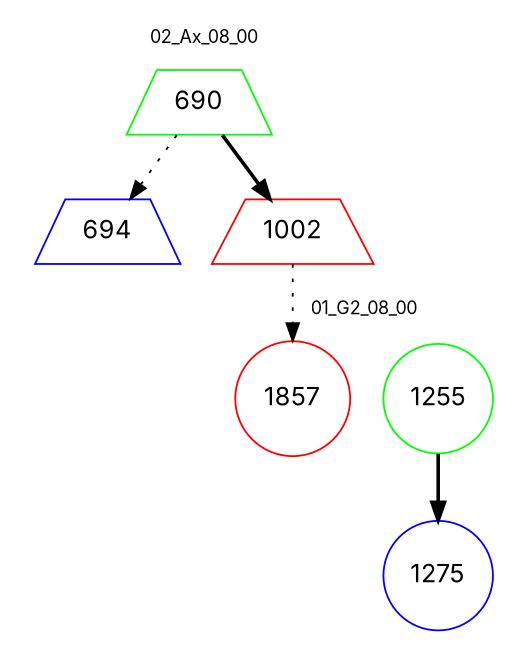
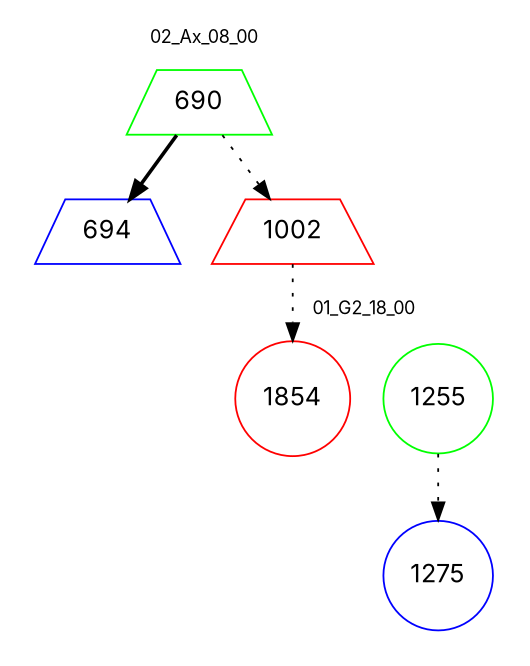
edge "690" -> "694": style dotted -> bold
edge "690" -> "1002": style bold -> dotted
cluster "01_G2_08_00": label "01_G2_08_00" -> "01_G2_18_00"
node "1857": label "1857" -> "1854"
edge "1255" -> "1275": style bold -> dotted
